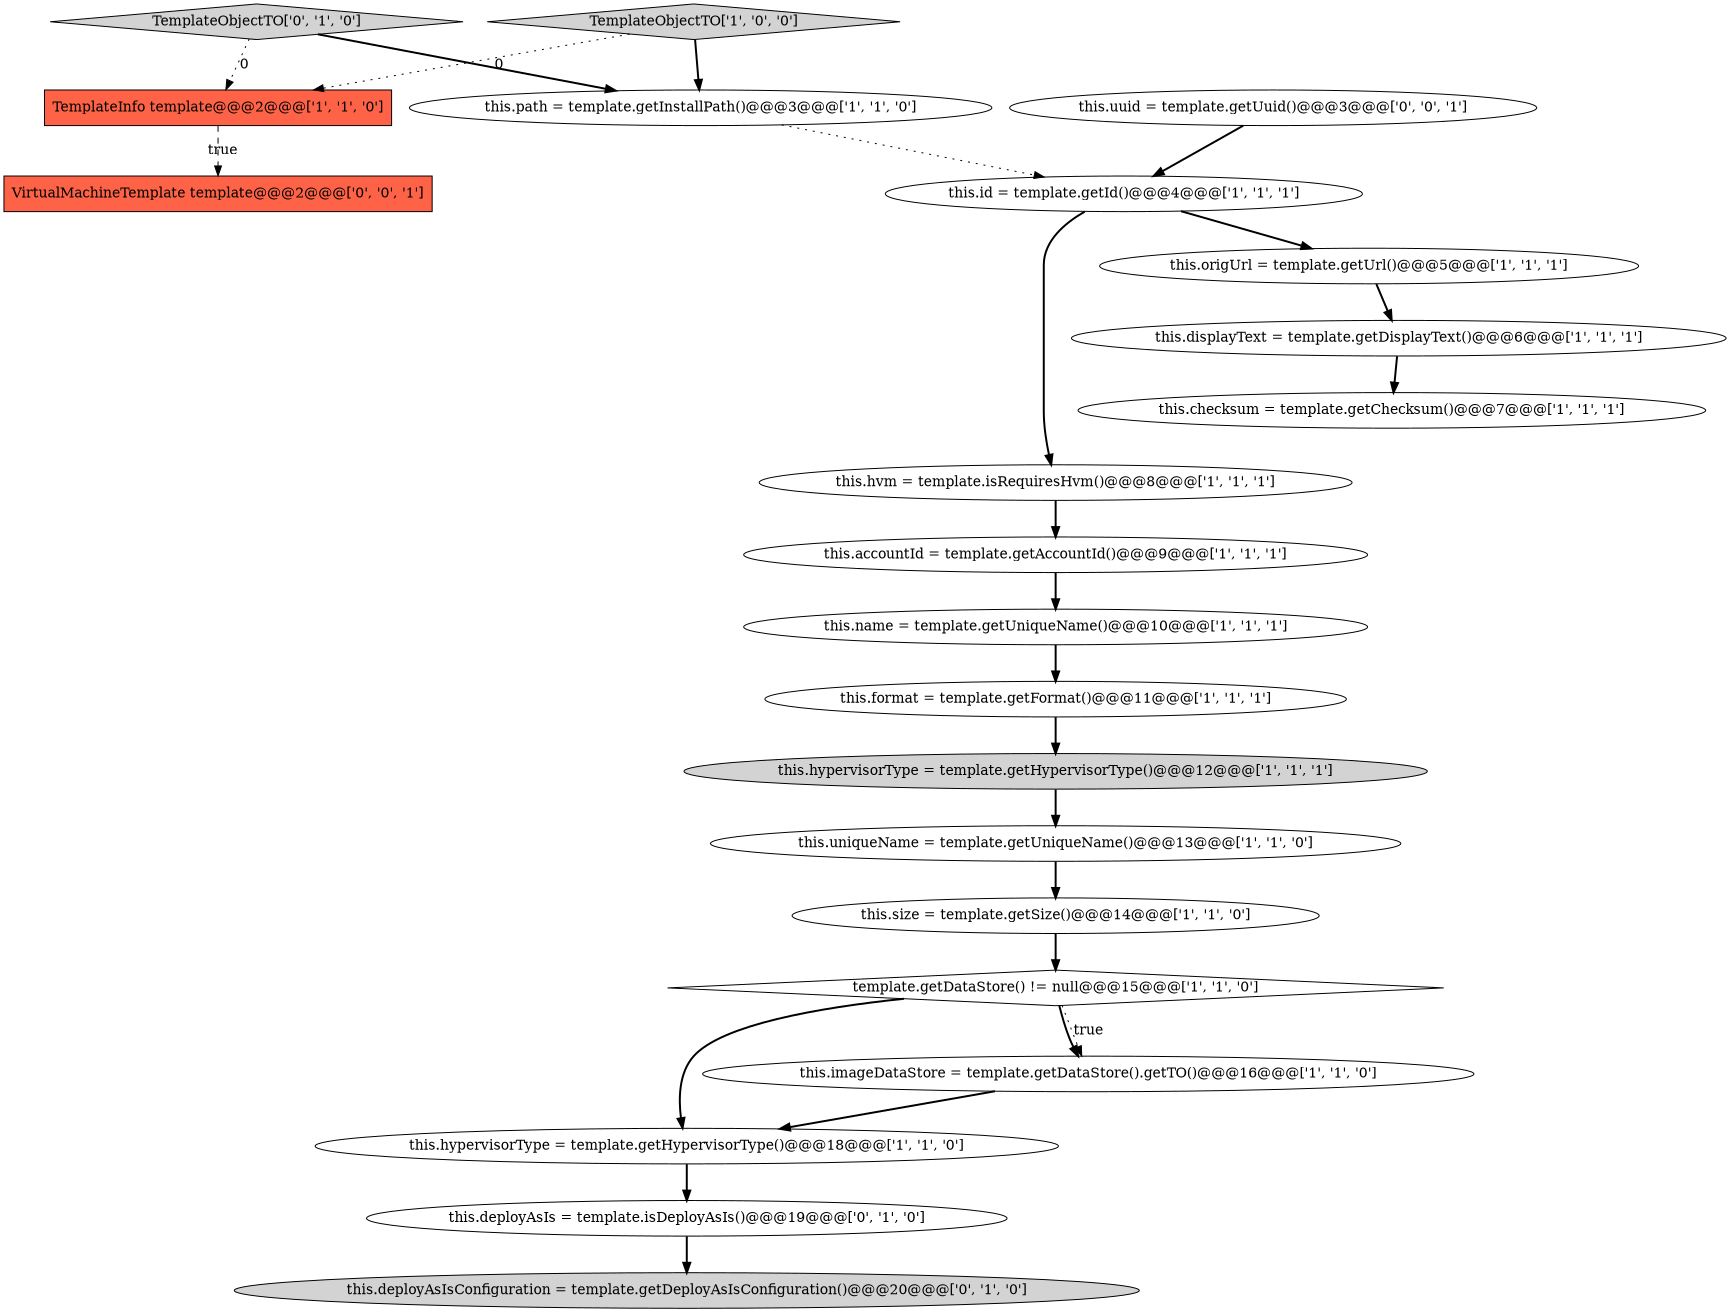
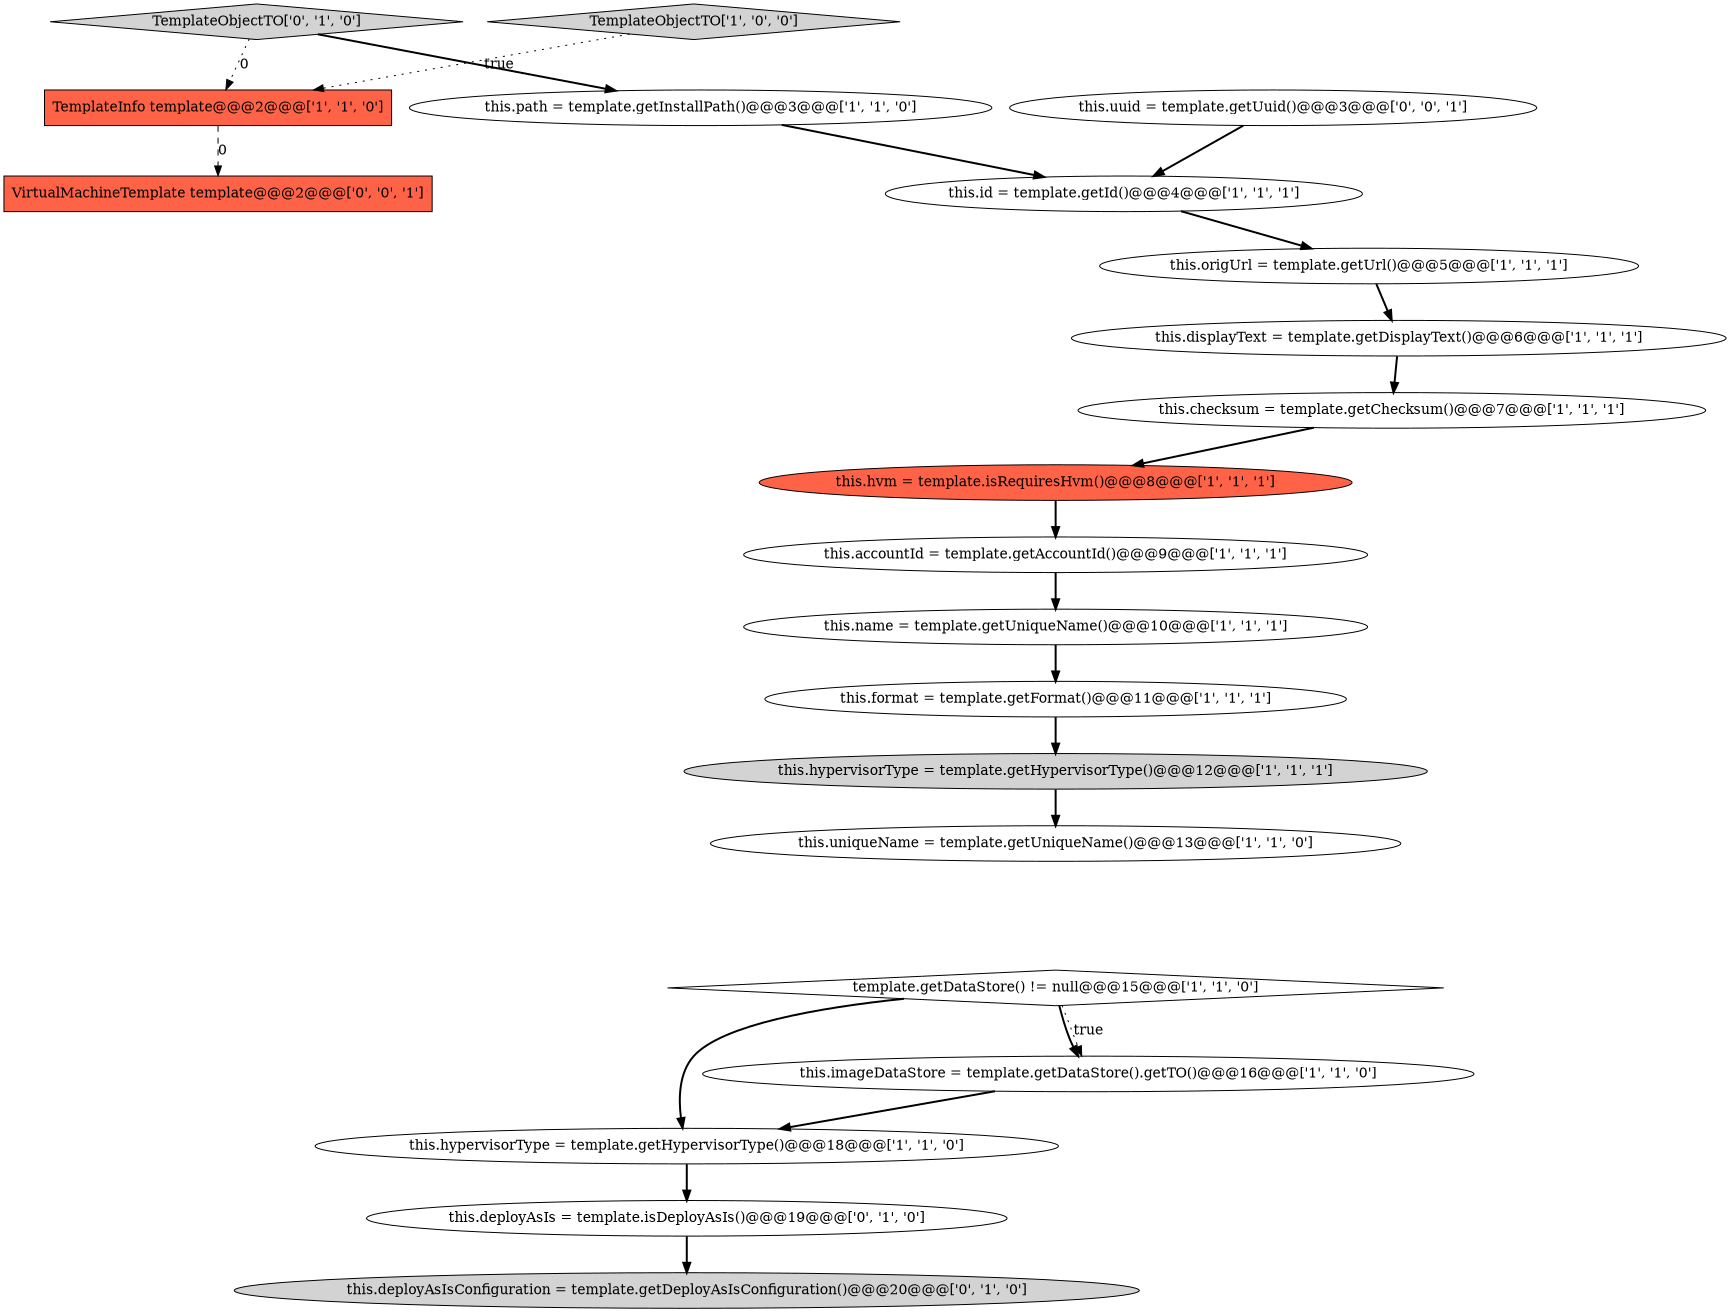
edge "TemplateObjectTO['1', '0', '0']" -> "this.path = template.getInstallPath()@@@3@@@['1', '1', '0']": removed
edge "TemplateObjectTO['1', '0', '0']" -> "TemplateInfo template@@@2@@@['1', '1', '0']": label "0" -> "true"
edge "this.path = template.getInstallPath()@@@3@@@['1', '1', '0']" -> "this.id = template.getId()@@@4@@@['1', '1', '1']": style dotted -> bold
edge "TemplateInfo template@@@2@@@['1', '1', '0']" -> "VirtualMachineTemplate template@@@2@@@['0', '0', '1']": label "true" -> "0"
edge "this.id = template.getId()@@@4@@@['1', '1', '1']" -> "this.hvm = template.isRequiresHvm()@@@8@@@['1', '1', '1']": now "this.checksum = template.getChecksum()@@@7@@@['1', '1', '1']" -> "this.hvm = template.isRequiresHvm()@@@8@@@['1', '1', '1']"
node "this.hvm = template.isRequiresHvm()@@@8@@@['1', '1', '1']": fillcolor white -> tomato
node "this.size = template.getSize()@@@14@@@['1', '1', '0']": removed
